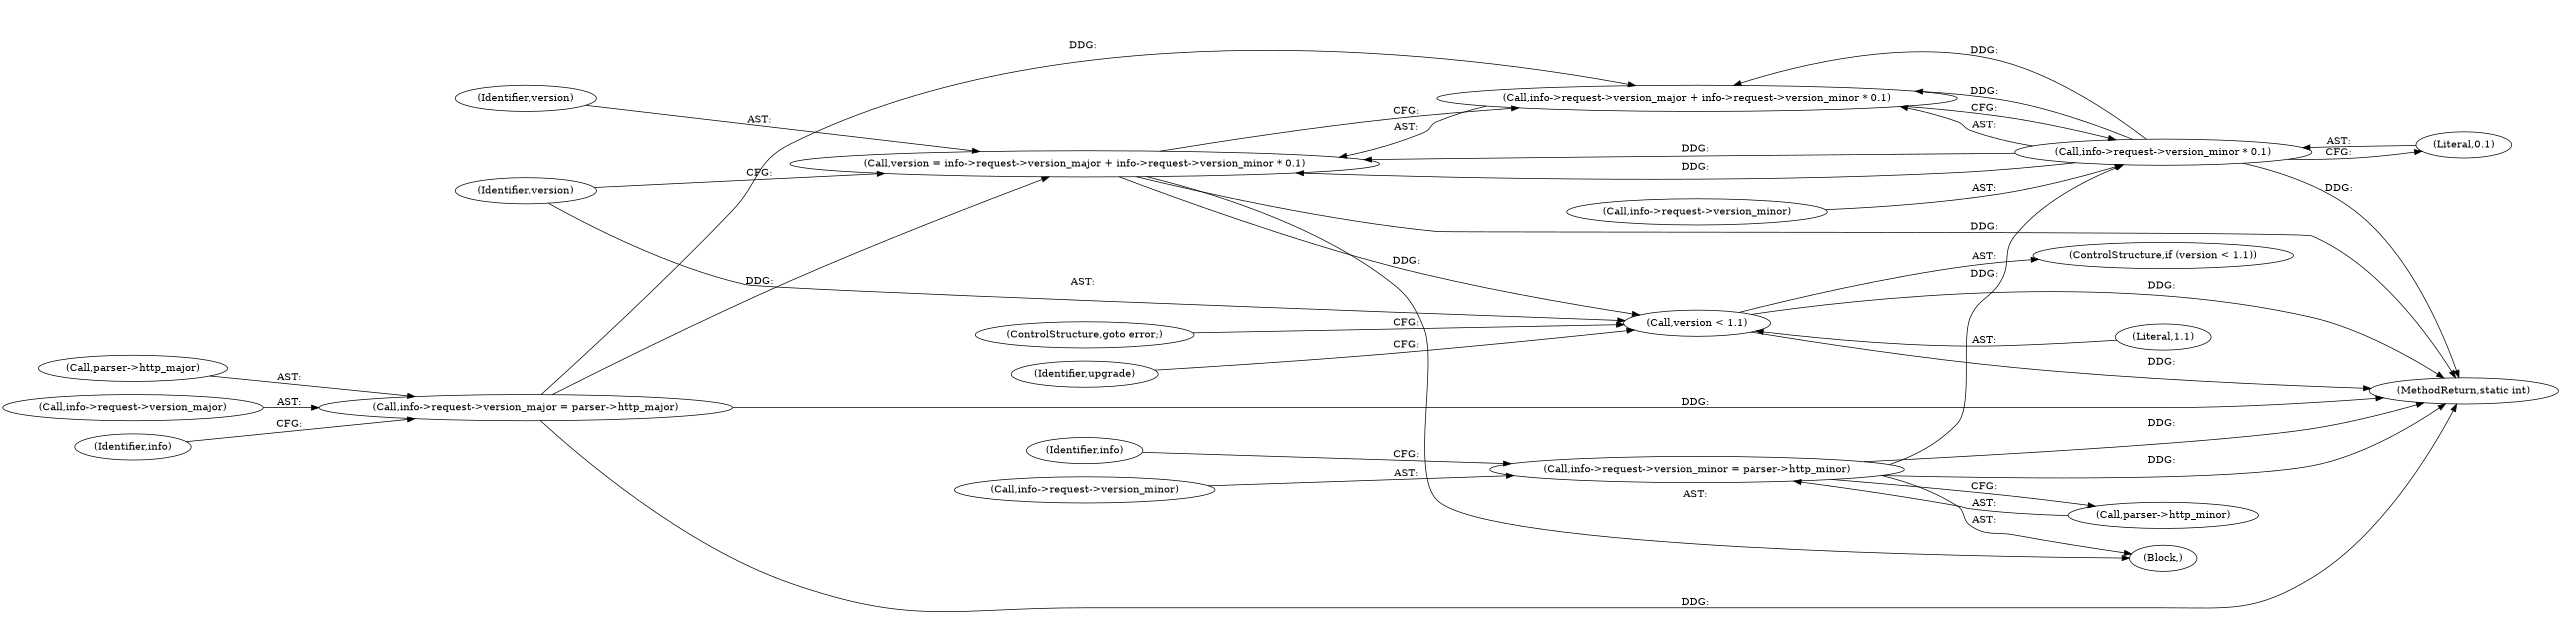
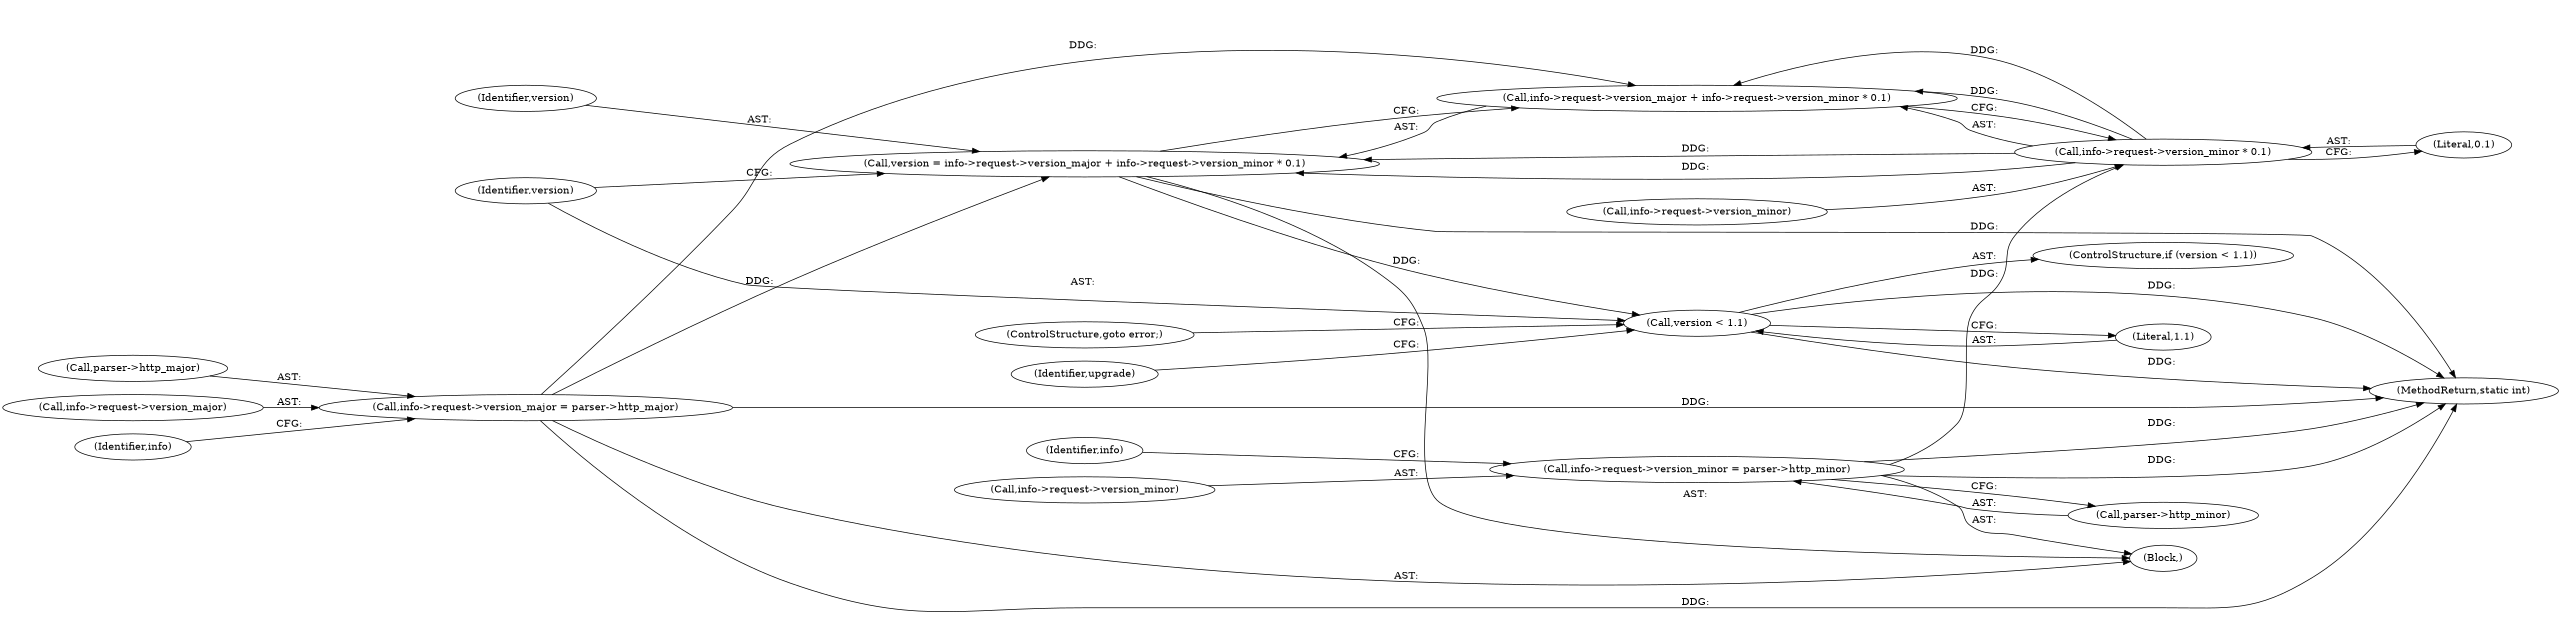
edge "(Call,info->request->version_minor * 0.1)" -> "(MethodReturn,static int)": removed, label "DDG:"
edge "(Call,version < 1.1)" -> "(Literal,1.1)": added, label "CFG:"
edge "(Call,info->request->version_major = parser->http_major)" -> "(Block,)": added, label "AST:"
